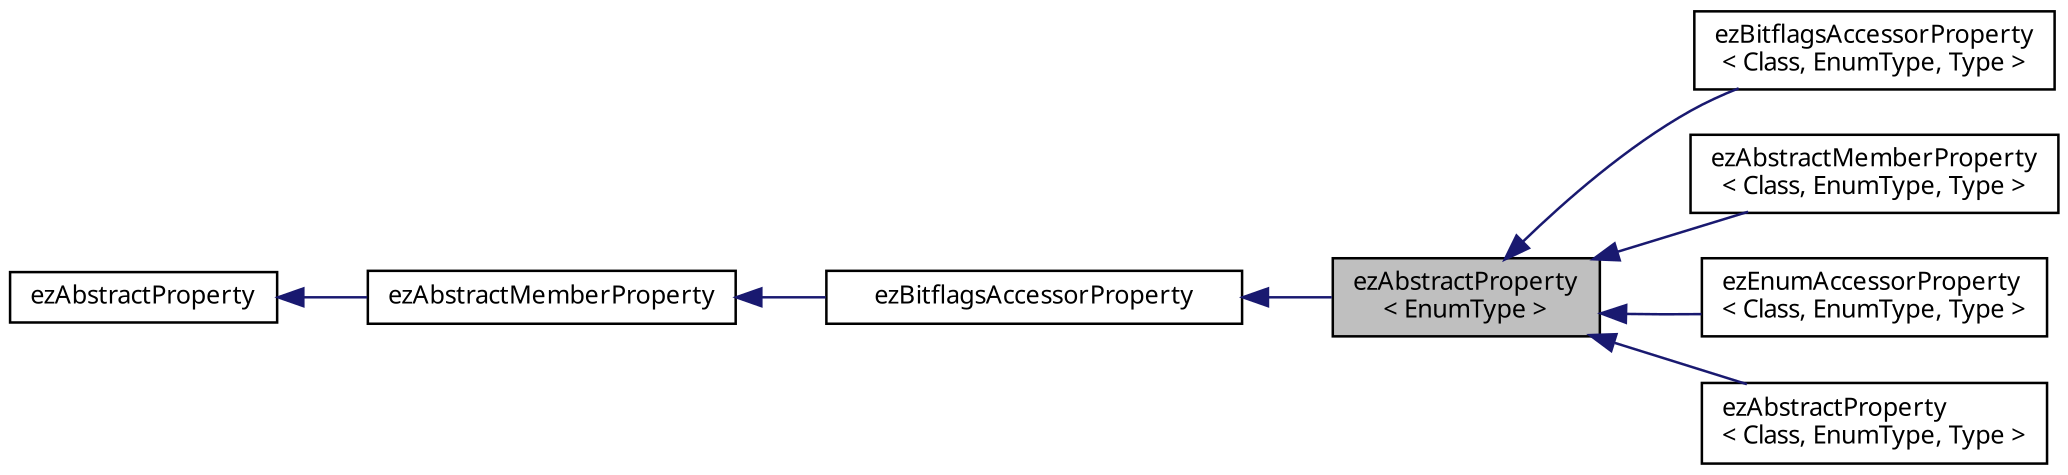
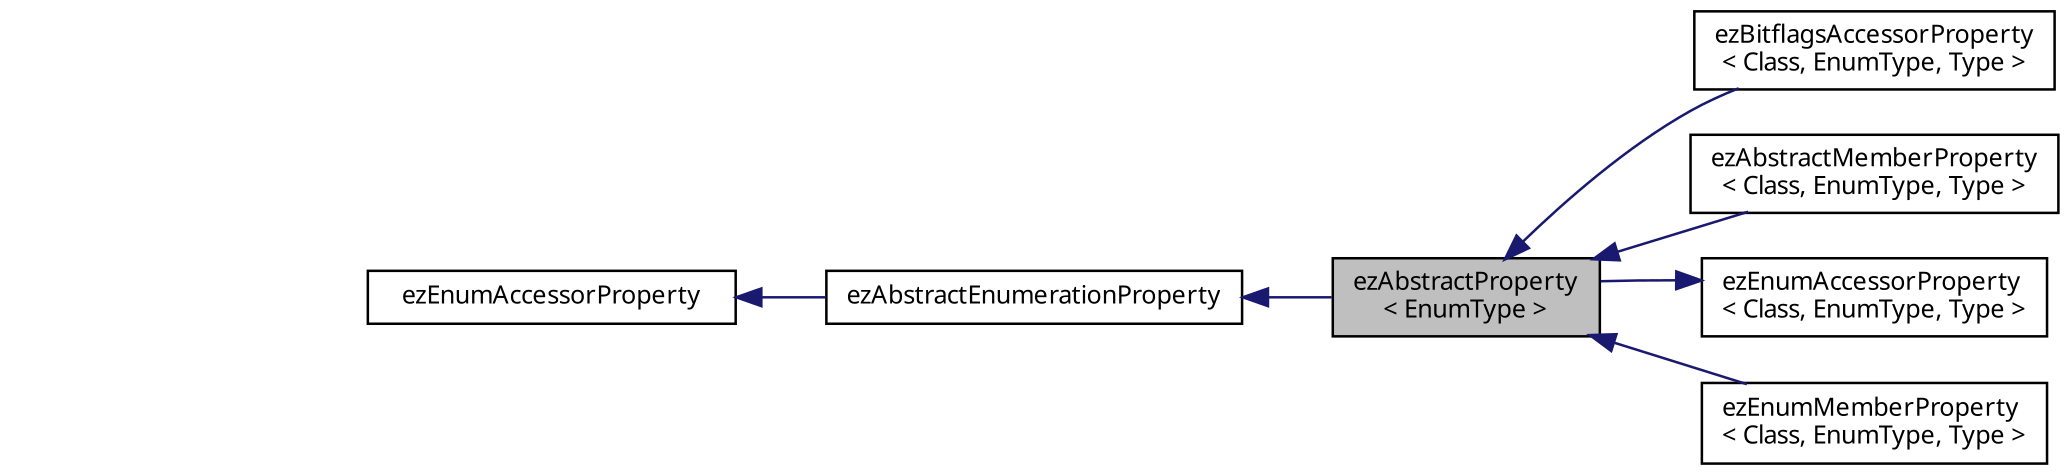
node "ezAbstractProperty": removed
node "ezAbstractMemberProperty": label "ezAbstractMemberProperty" -> "ezEnumAccessorProperty"
node "ezBitflagsAccessorProperty": label "ezBitflagsAccessorProperty" -> "ezAbstractEnumerationProperty"
edge "ezEnumAccessorProperty < Class, EnumType, Type >" -> "ezAbstractProperty < EnumType >": reversed
node "ezAbstractProperty < Class, EnumType, Type >": label "ezAbstractProperty < Class, EnumType, Type >" -> "ezEnumMemberProperty < Class, EnumType, Type >"
